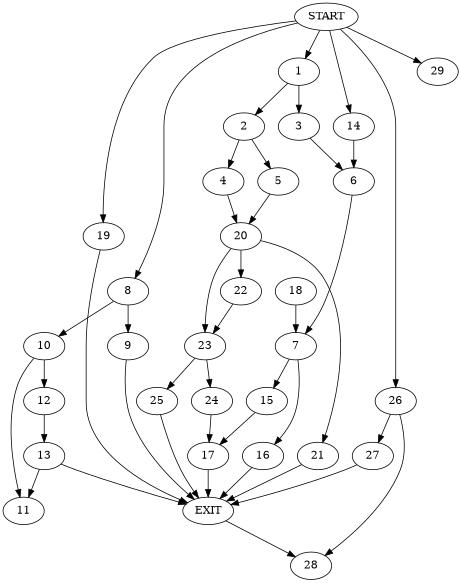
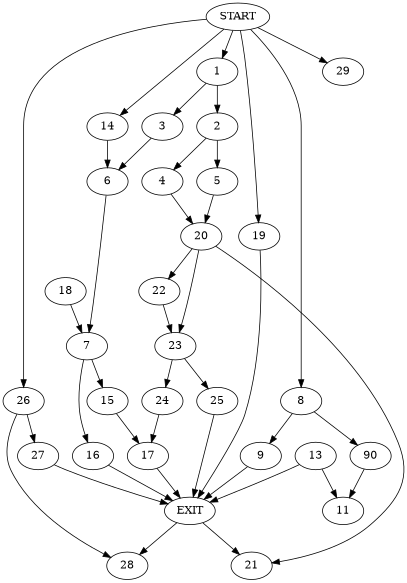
node "10": label "10" -> "90"
node "12": removed
edge "21" -> "EXIT": reversed
